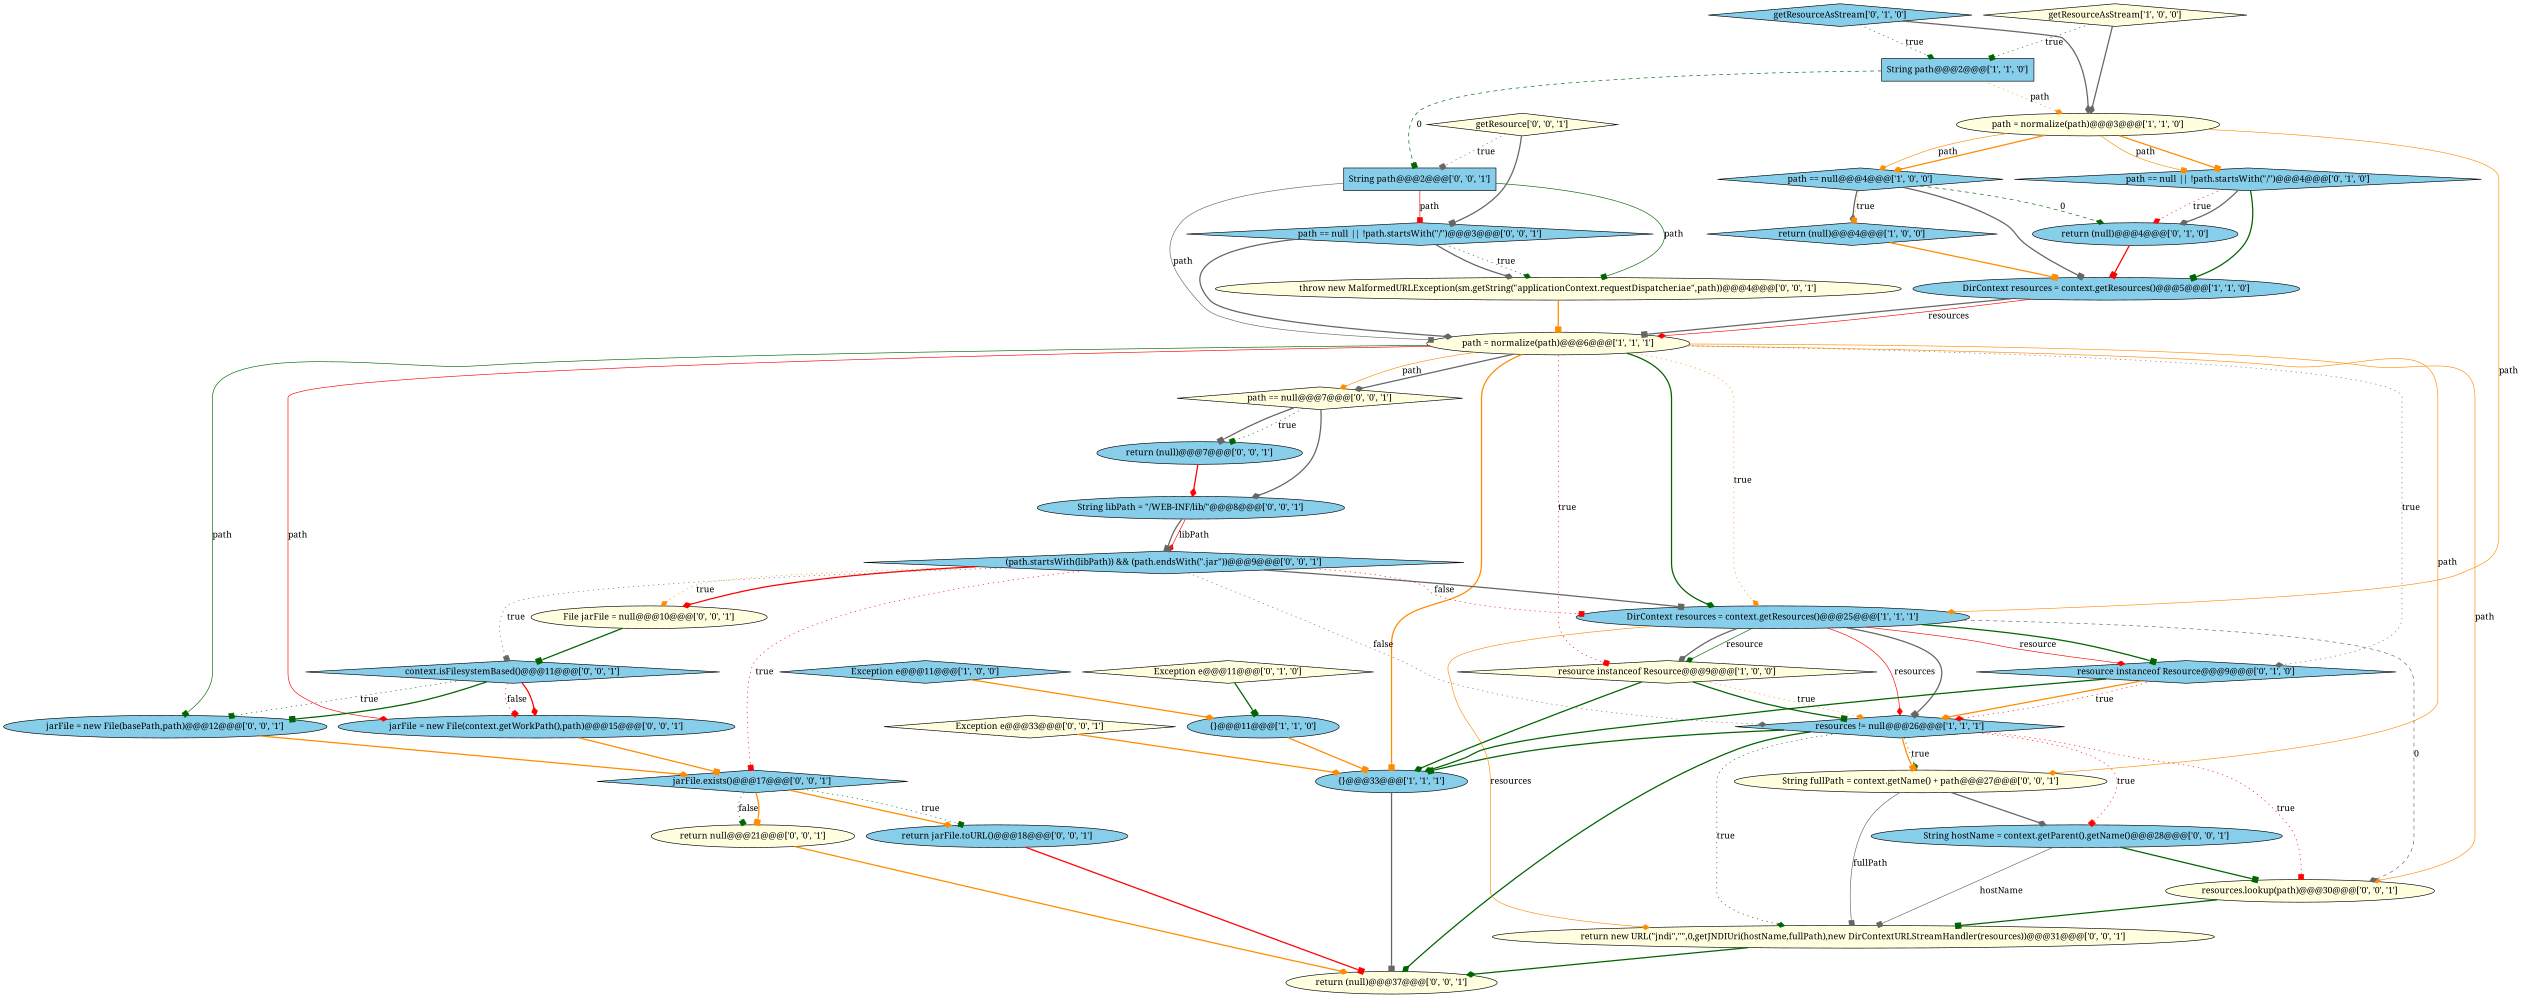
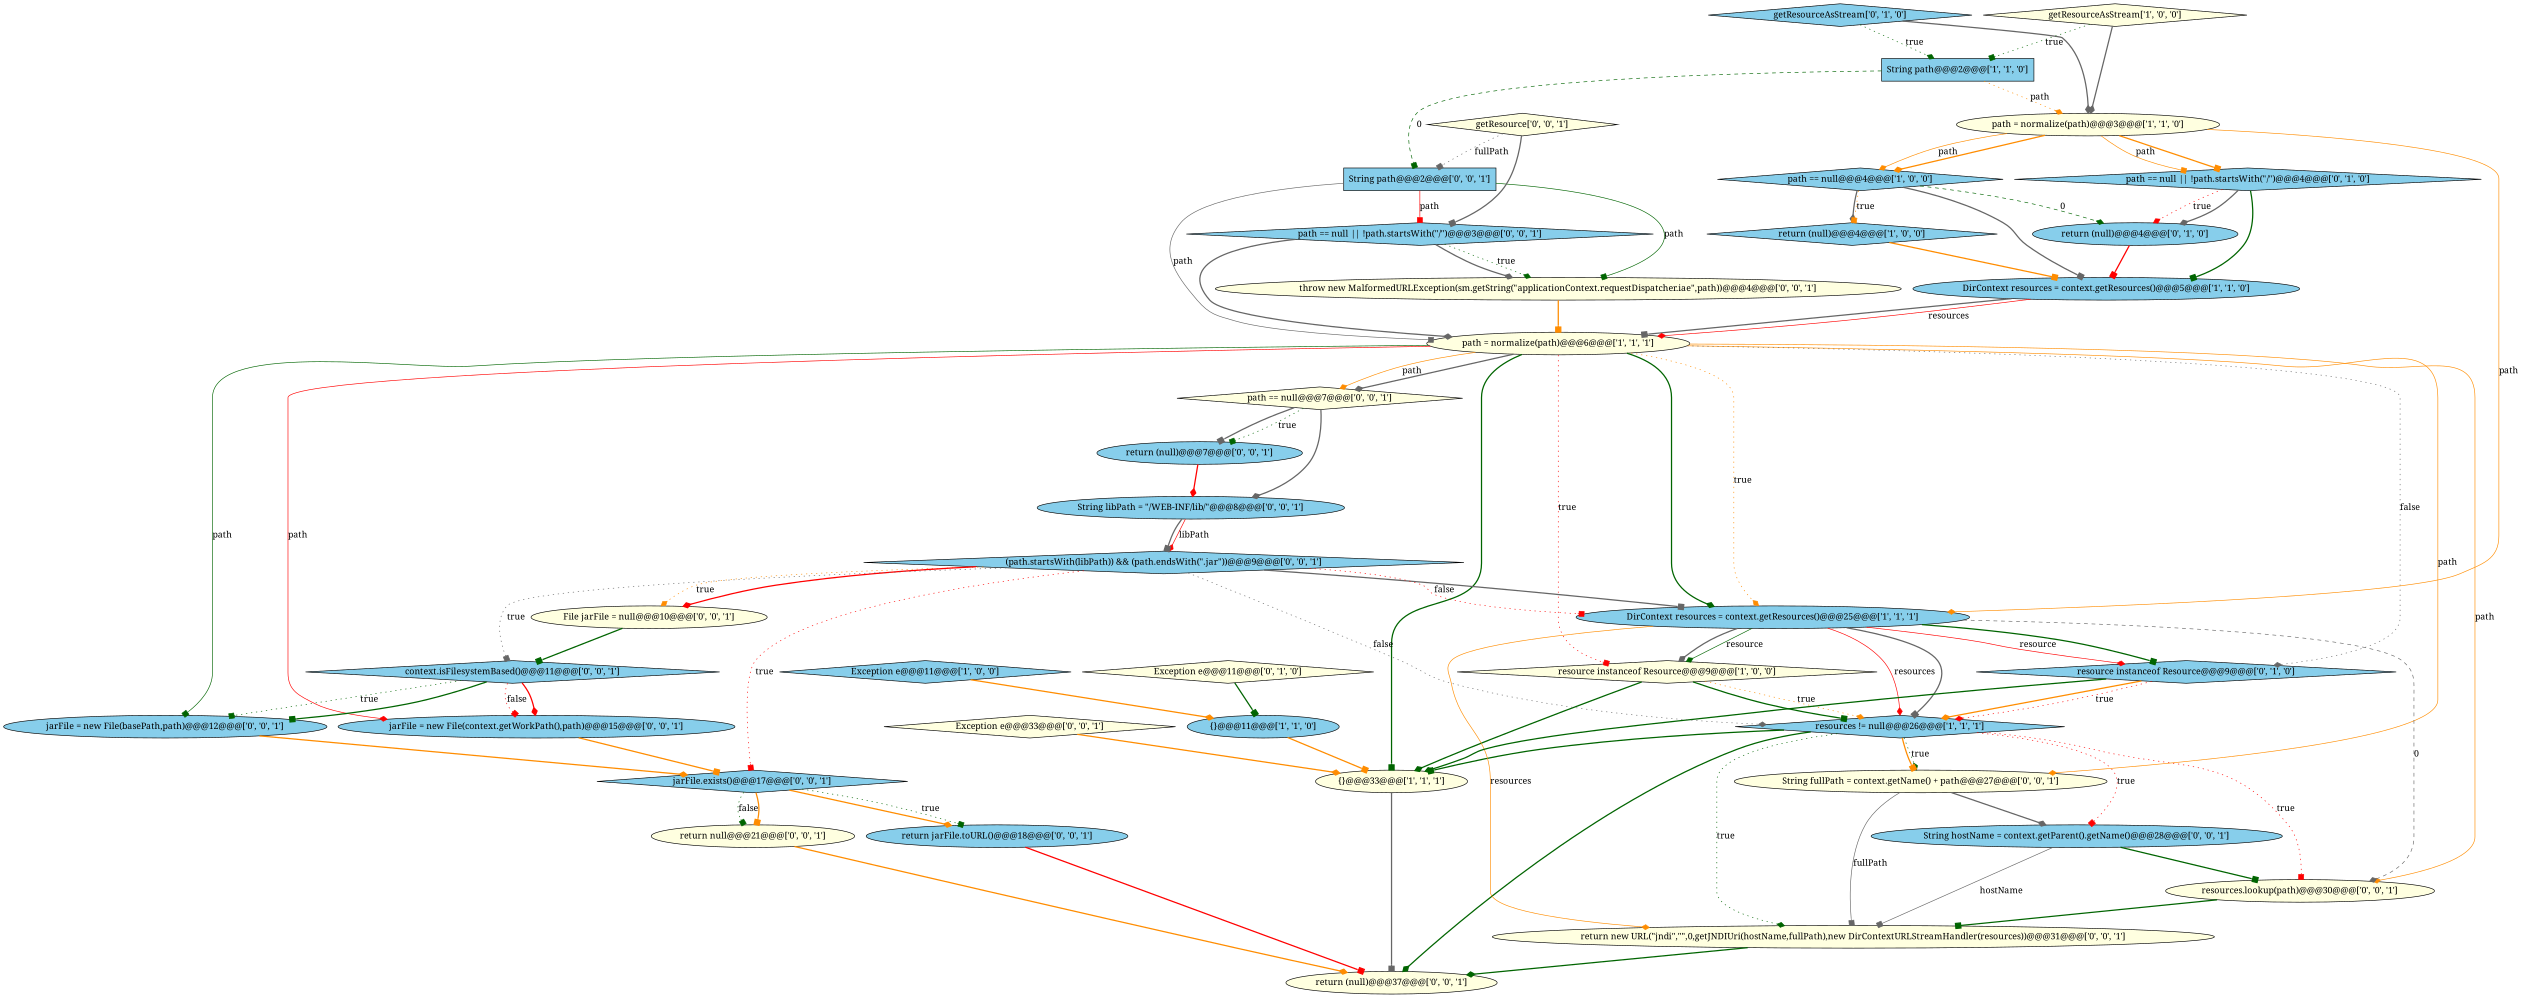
edge "getResource['0', '0', '1']" -> "String path@@@2@@@['0', '0', '1']": label "true" -> "fullPath"
edge "path = normalize(path)@@@6@@@['1', '1', '1']" -> "resource instanceof Resource@@@9@@@['0', '1', '0']": label "true" -> "false"
edge "path = normalize(path)@@@6@@@['1', '1', '1']" -> "{}@@@33@@@['1', '1', '1']": color darkorange -> darkgreen
node "{}@@@33@@@['1', '1', '1']": fillcolor skyblue -> lightyellow
